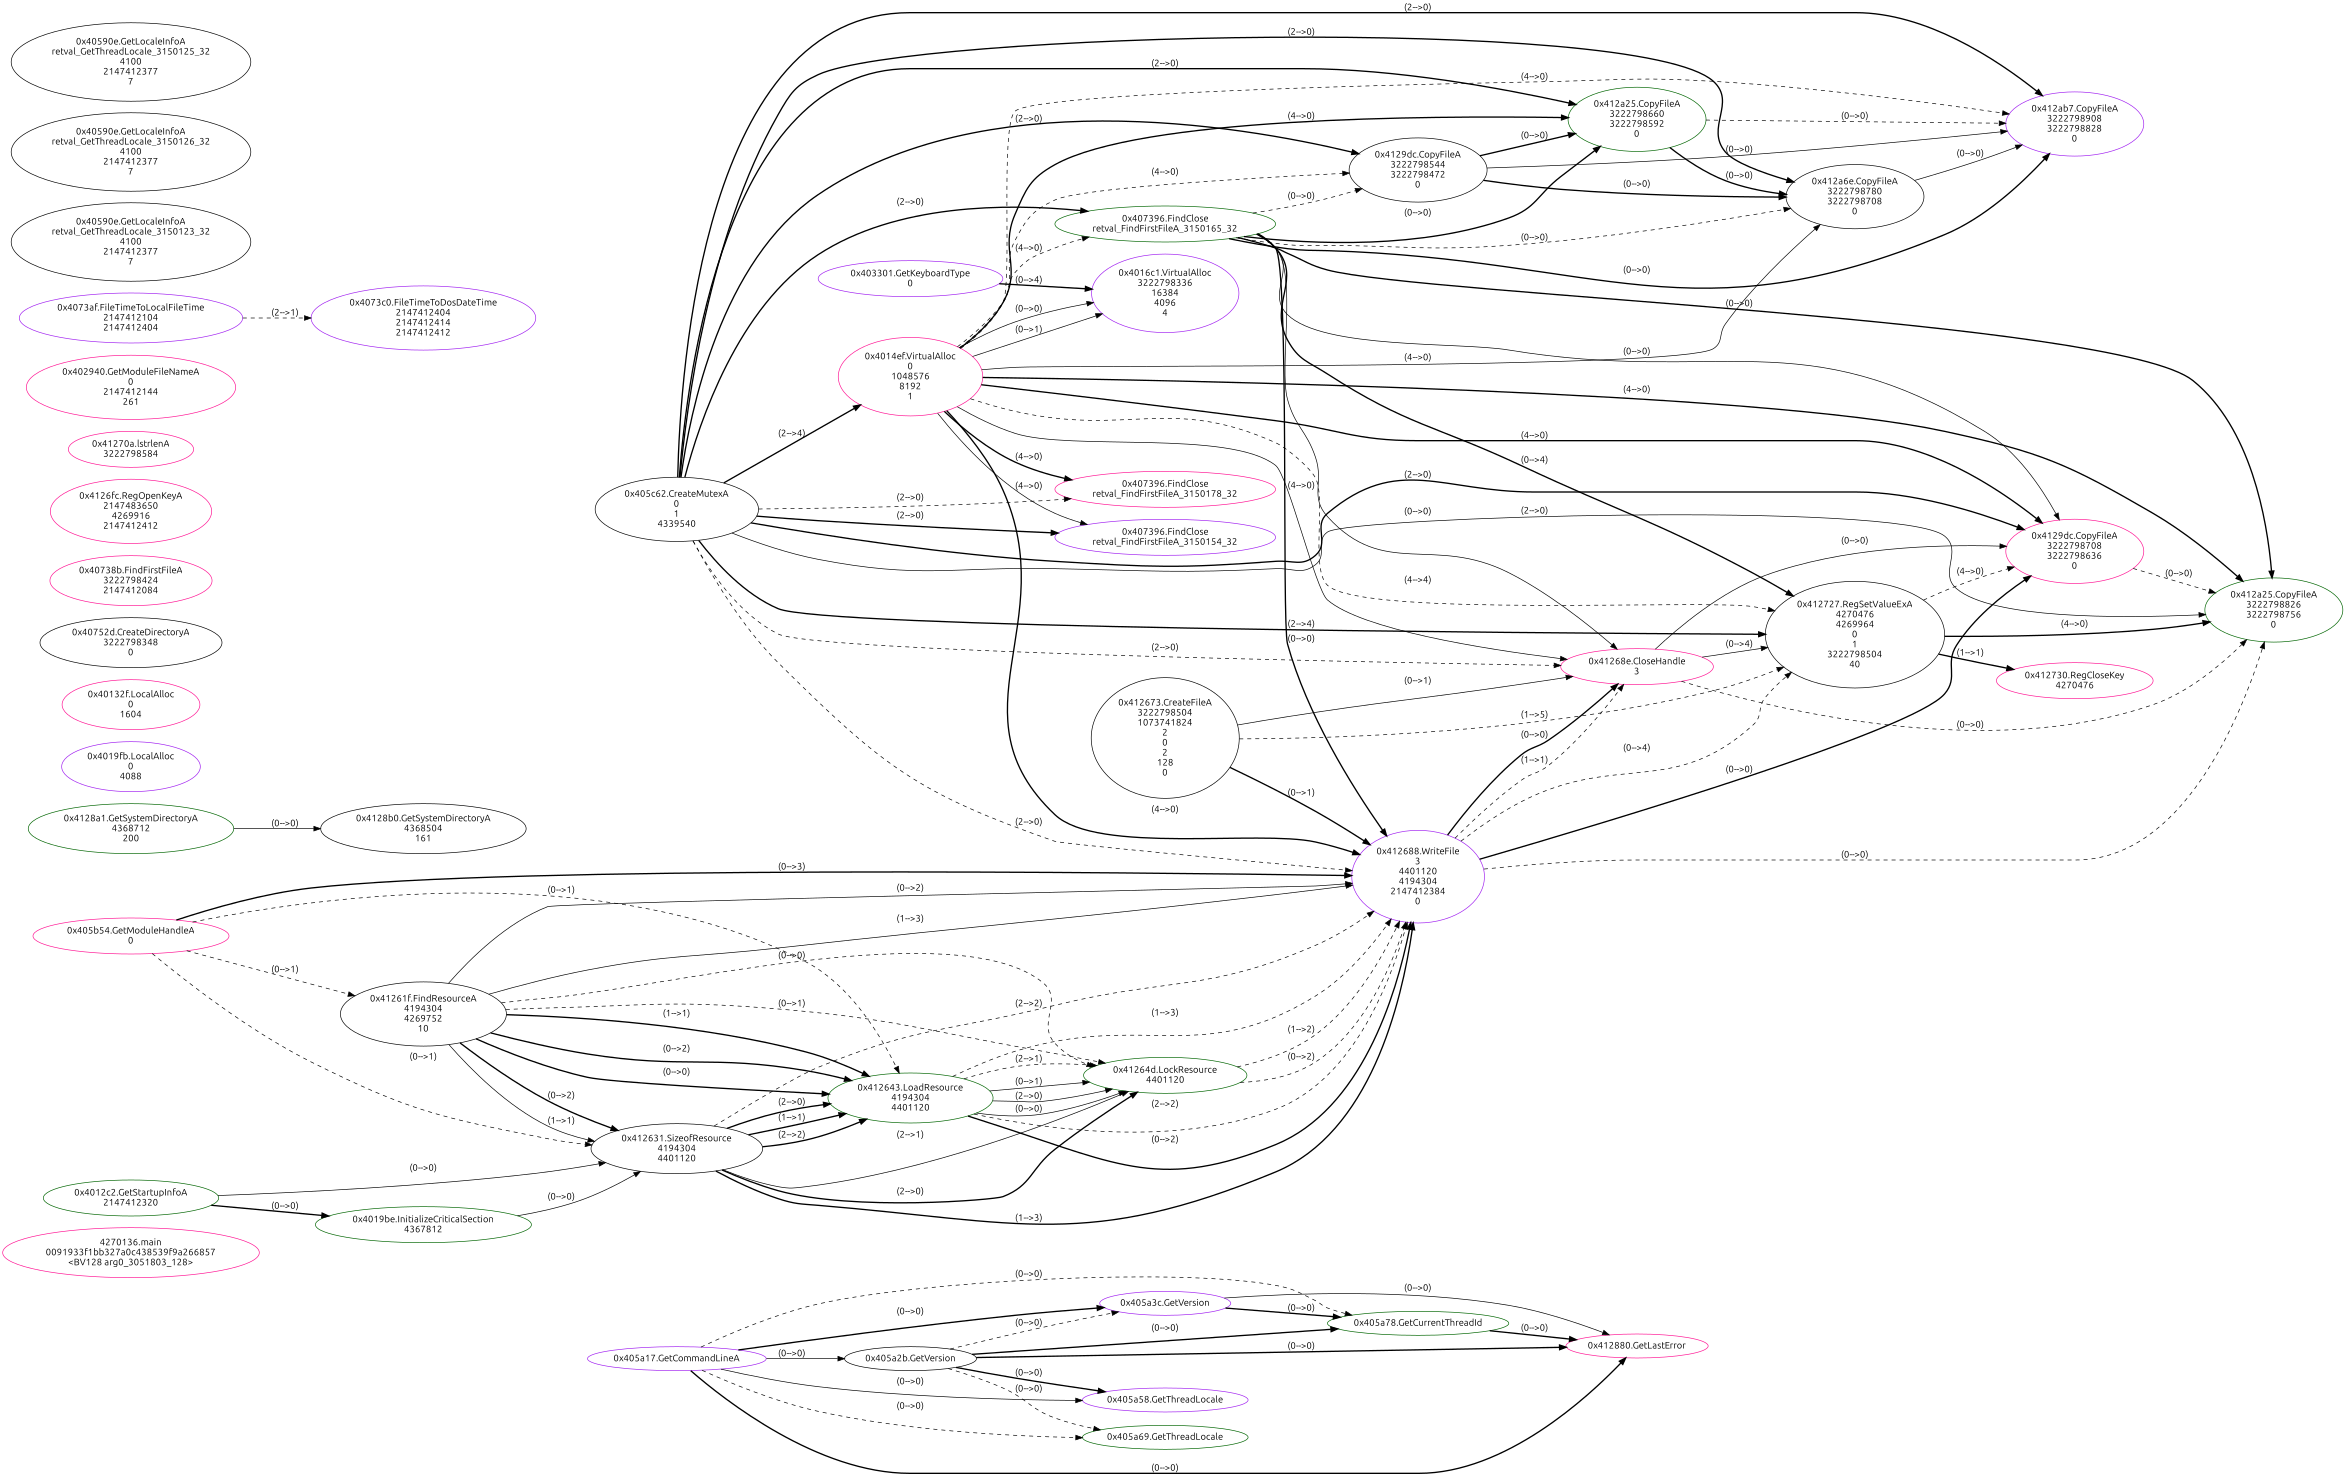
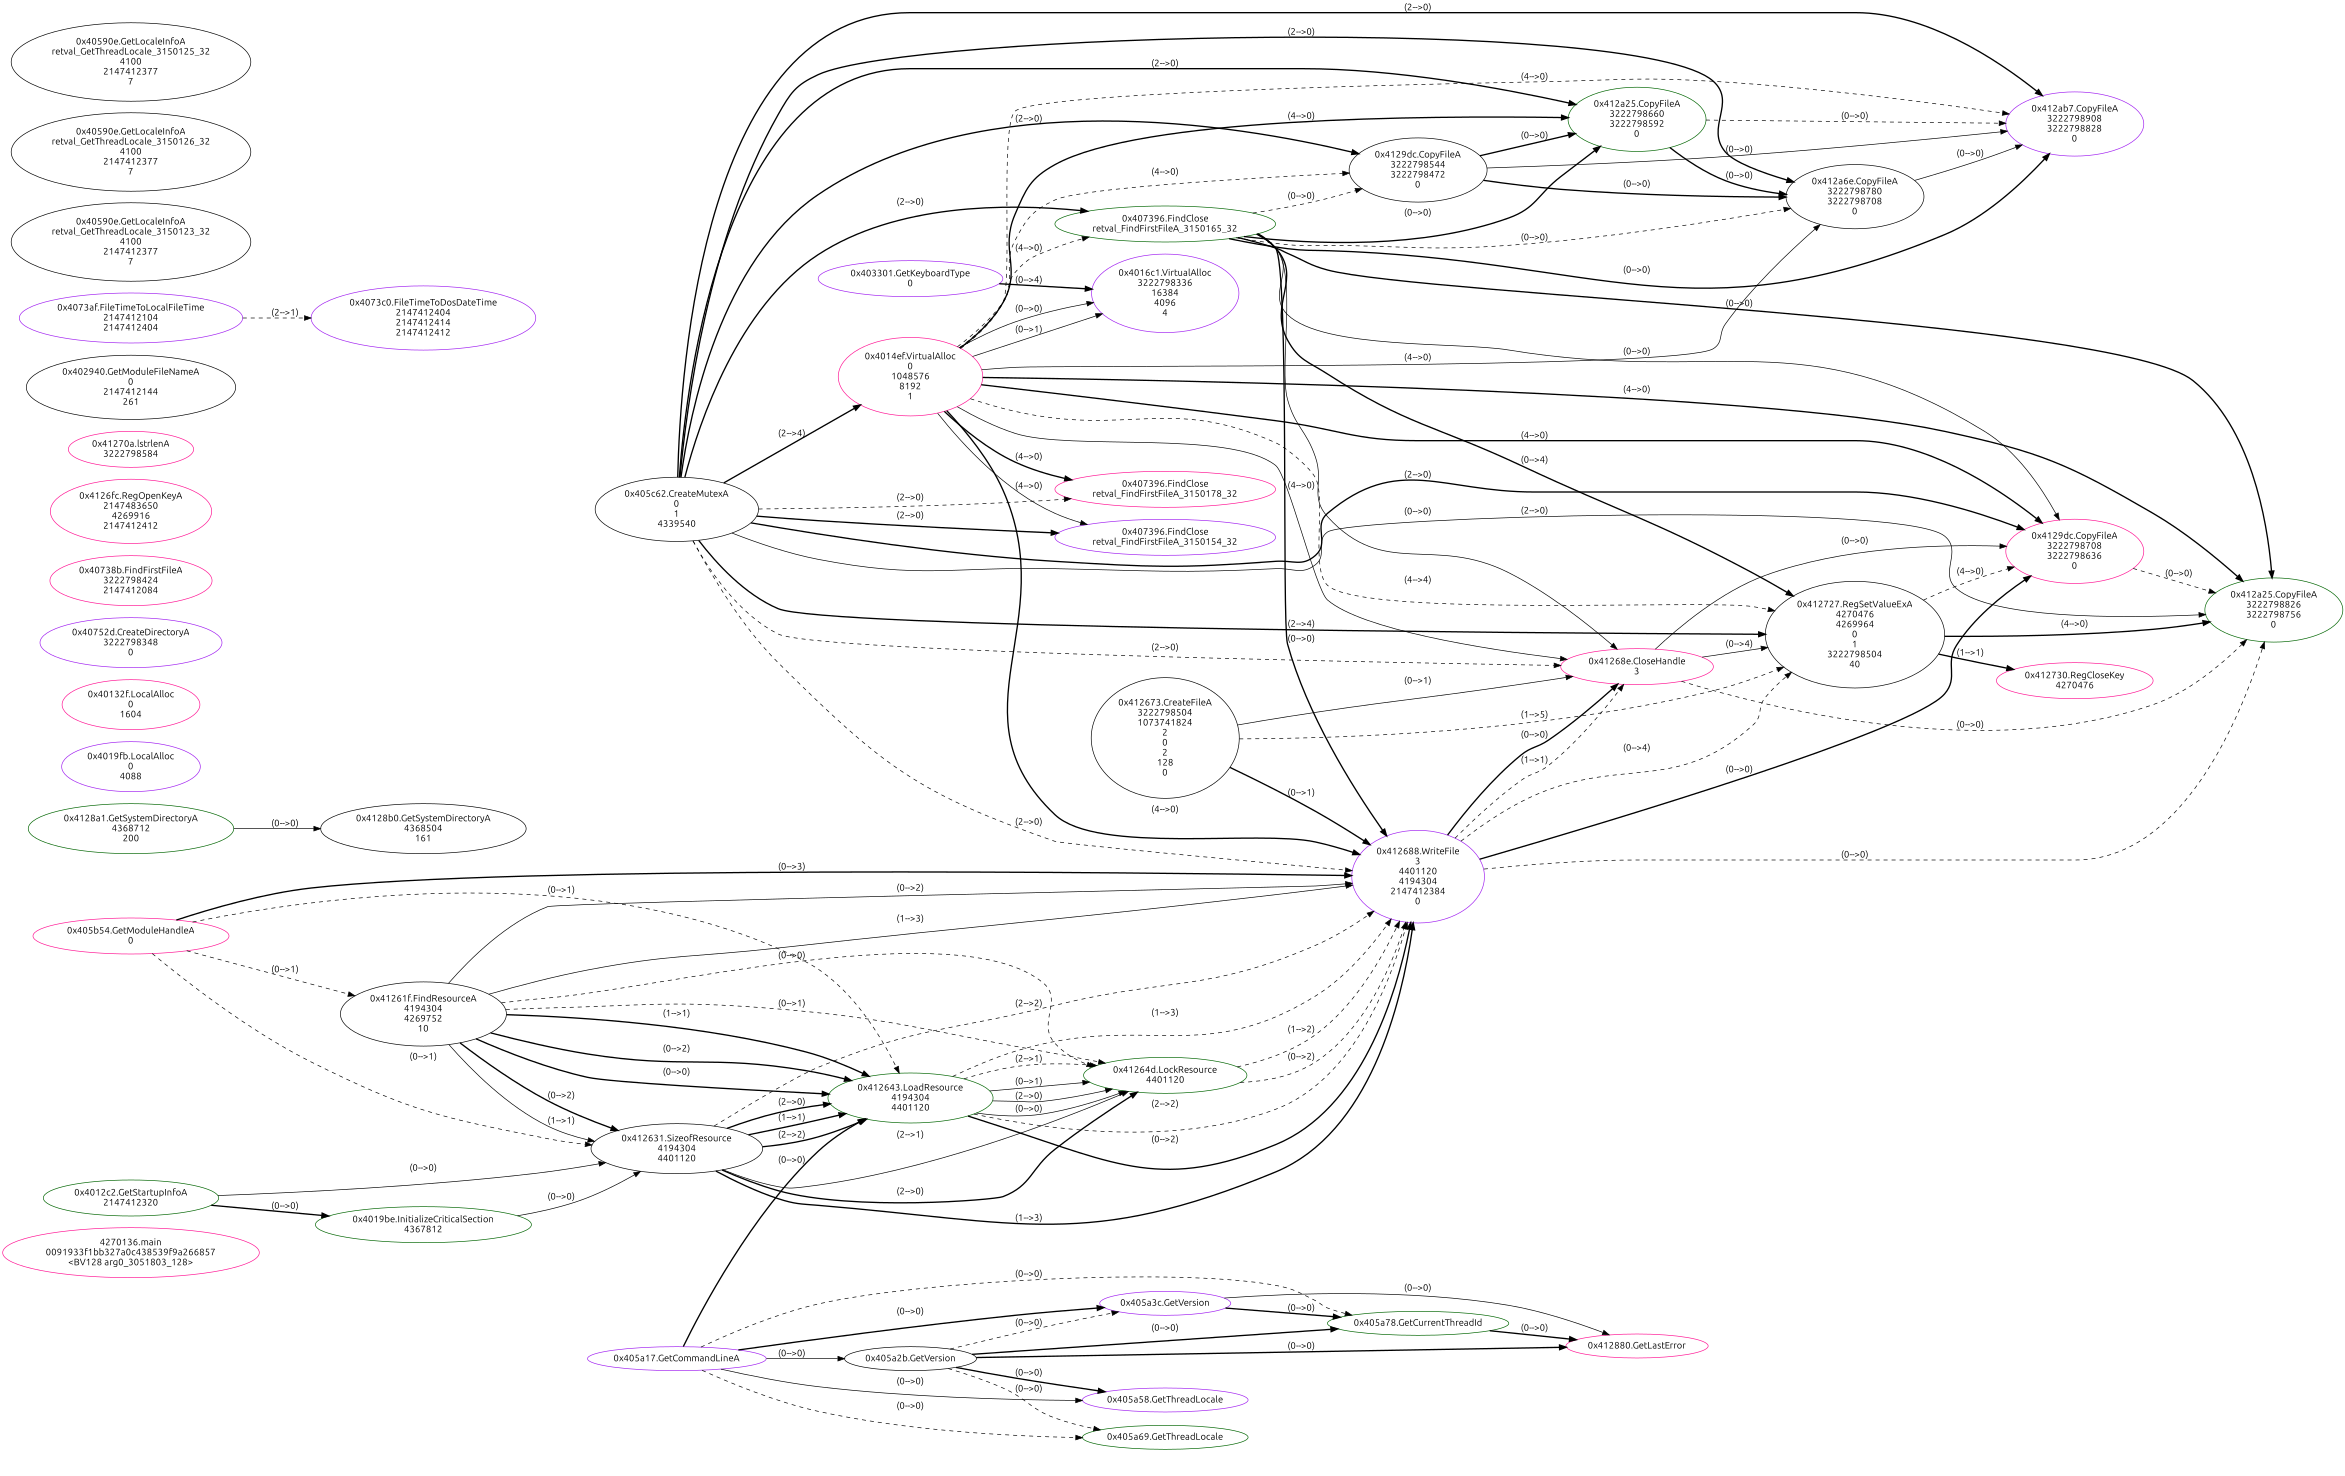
node "0x402940.GetModuleFileNameA 0 2147412144 261": color deeppink -> black
node "0x40752d.CreateDirectoryA 3222798348 0": color black -> purple
edge "0x405a17.GetCommandLineA" -> "0x412880.GetLastError": now "0x405a17.GetCommandLineA" -> "0x412643.LoadResource 4194304 4401120"
